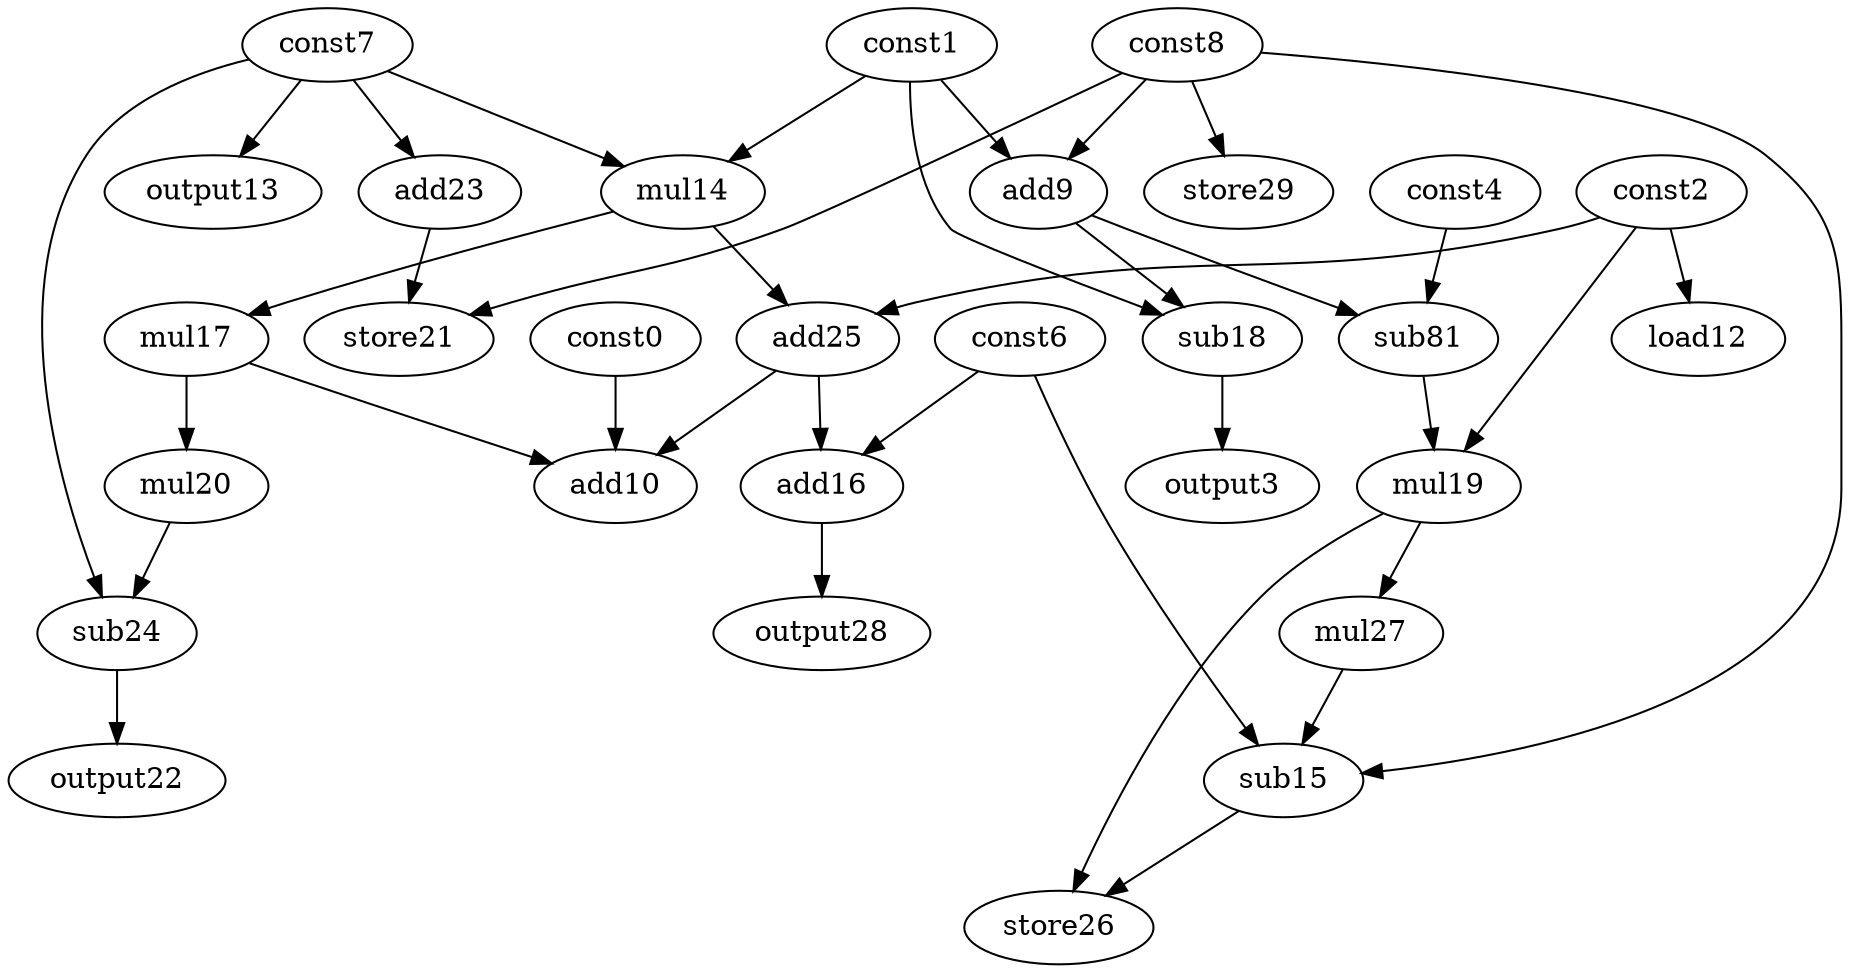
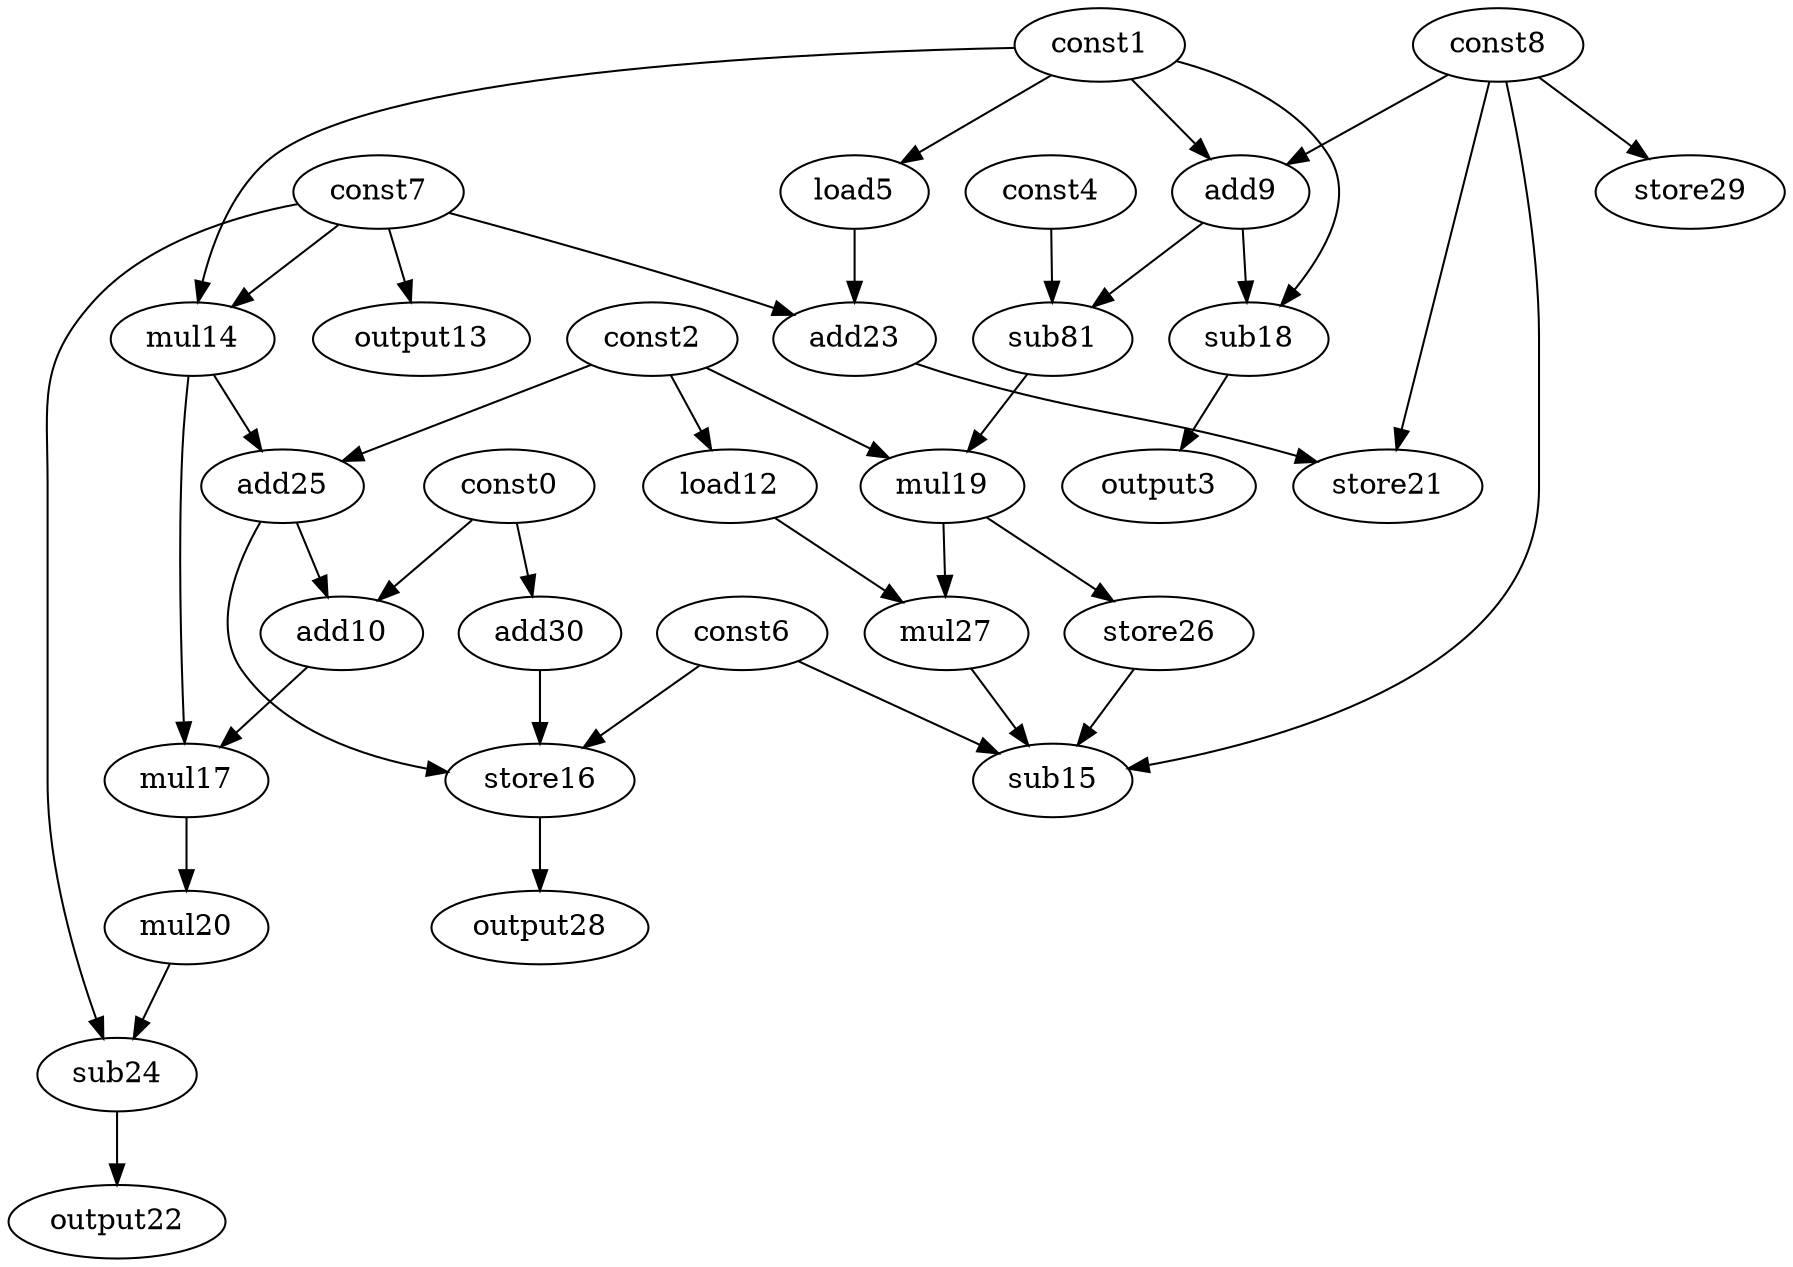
node "load5": added
edge "mul17" -> "add10": reversed
node "add16": label "add16" -> "store16"
edge "load12" -> "mul27": added
node "add30": added
edge "sub15" -> "store26": reversed
